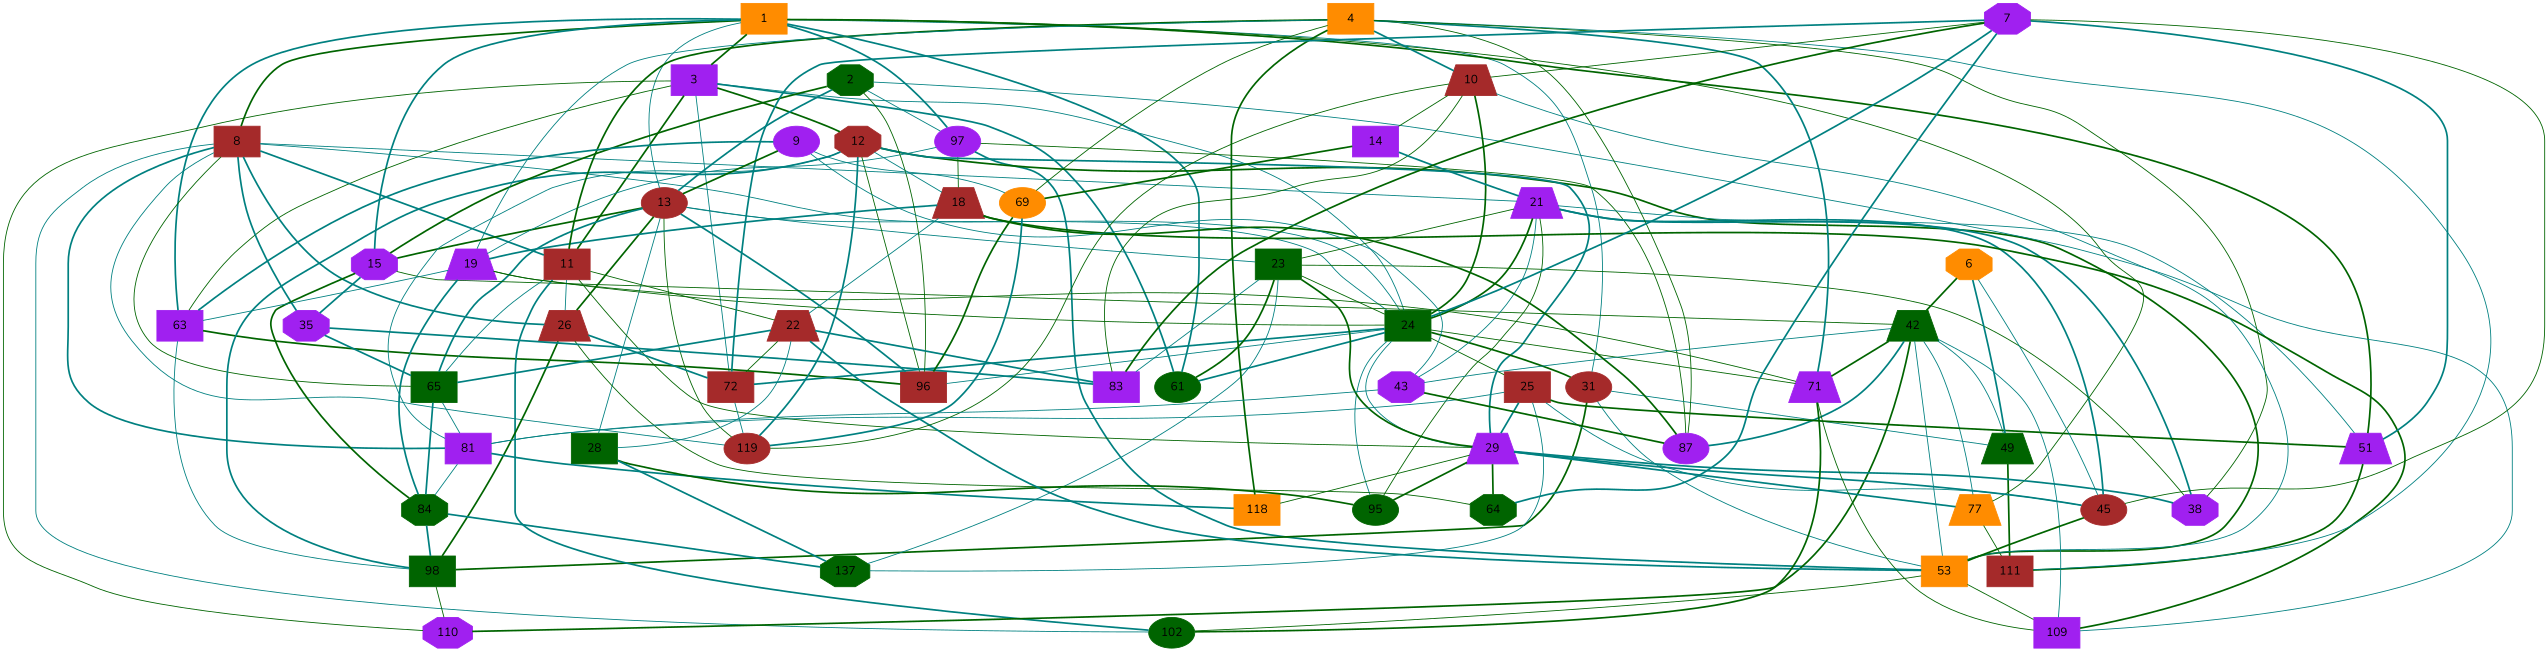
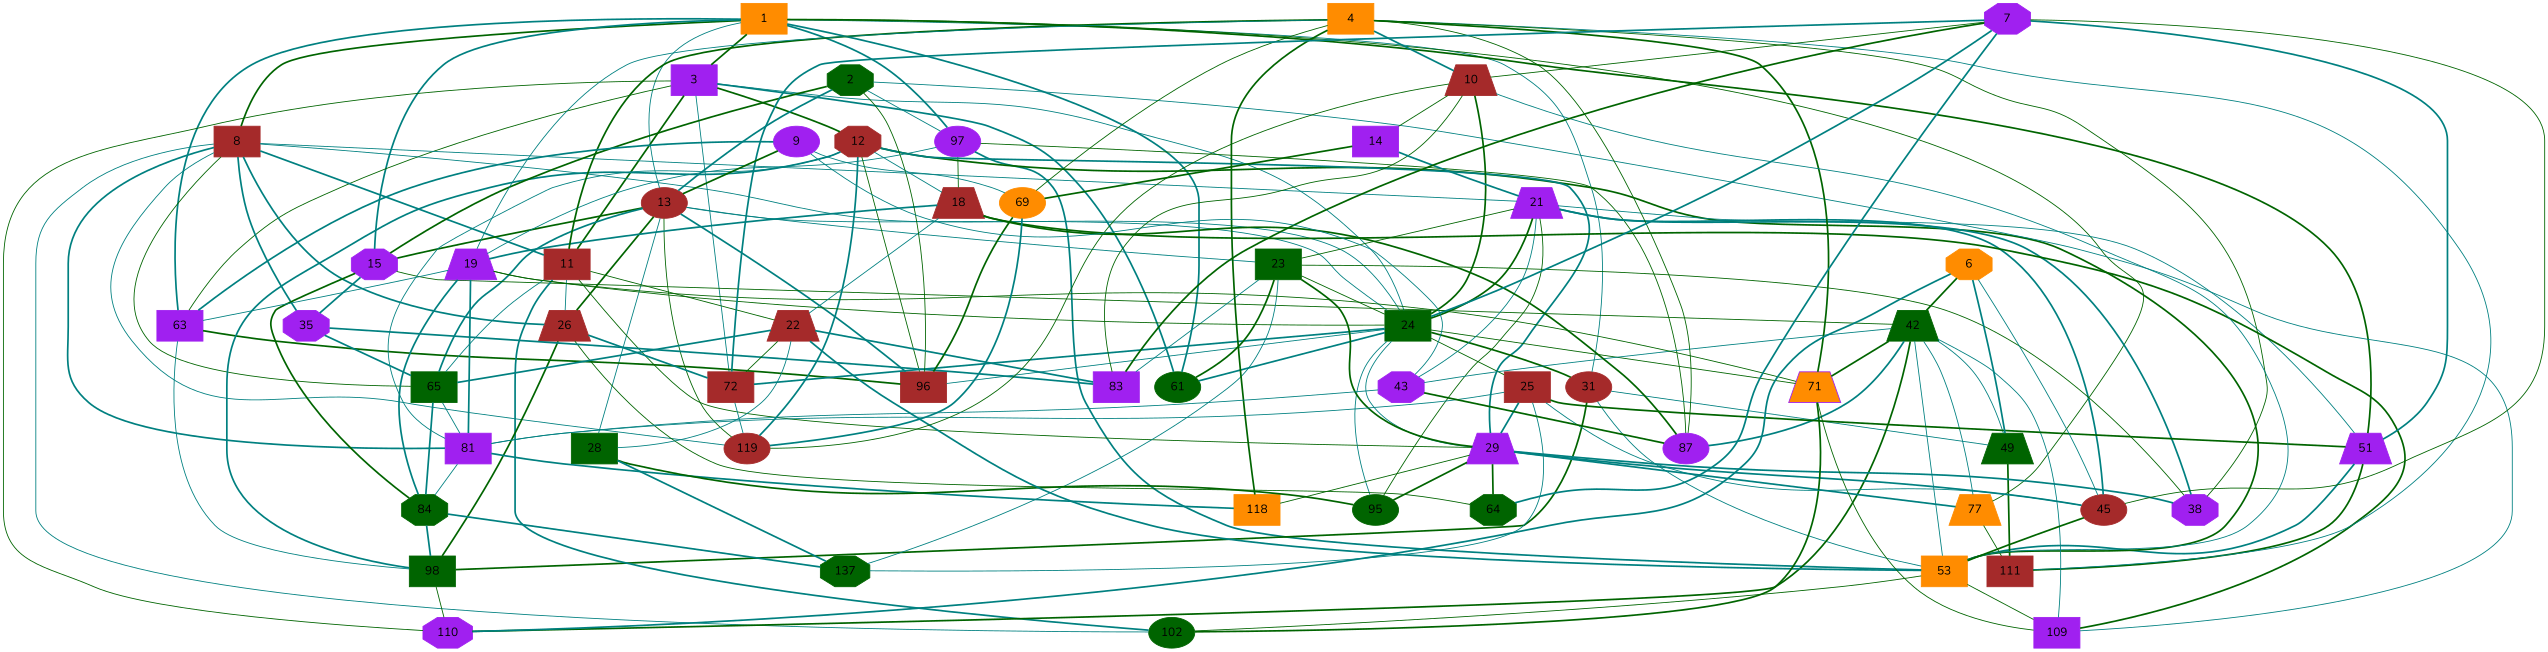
edge "4" -- "71": color teal -> darkgreen
edge "19" -- "81": added
node "71": fillcolor purple -> darkorange
edge "51" -- "53": added
edge "6" -- "110": added
